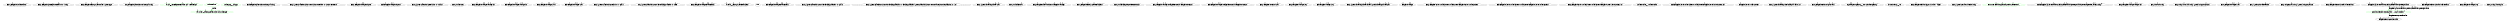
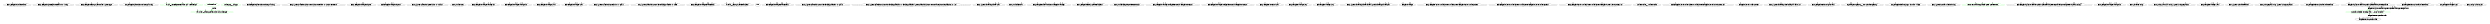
node "int concurrency = 100": removed
